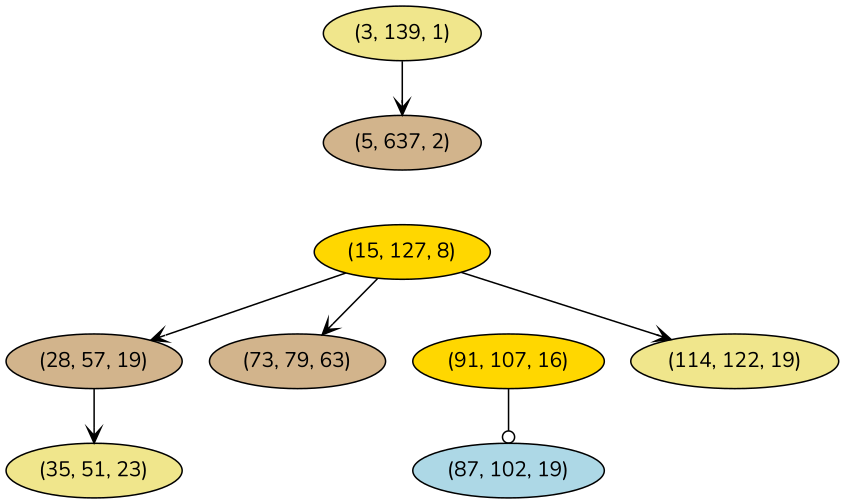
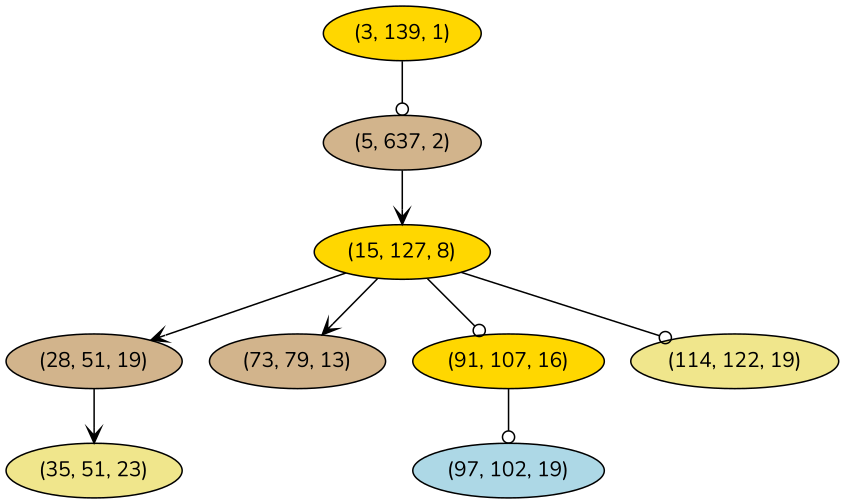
node "(3, 139, 1)": fillcolor khaki -> gold
edge "(3, 139, 1)" -> "(5, 637, 2)": arrowhead vee -> odot
edge "(5, 637, 2)" -> "(15, 127, 8)": added
edge "(15, 127, 8)" -> "(91, 107, 16)": added
edge "(15, 127, 8)" -> "(114, 122, 19)": arrowhead vee -> odot
node "(28, 57, 19)": label "(28, 57, 19)" -> "(28, 51, 19)"
node "(73, 79, 63)": label "(73, 79, 63)" -> "(73, 79, 13)"
node "(87, 102, 19)": label "(87, 102, 19)" -> "(97, 102, 19)"
